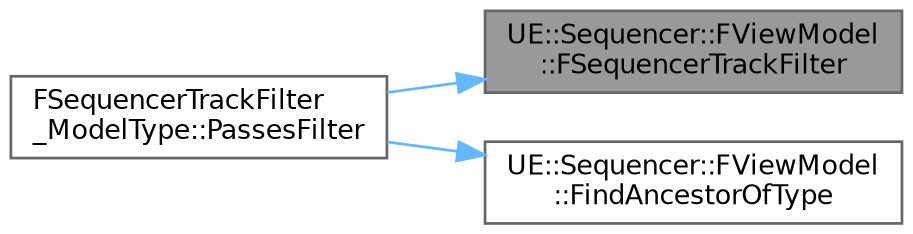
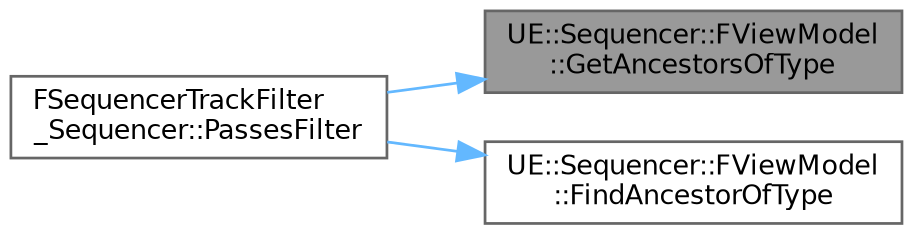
node "UE::Sequencer::FViewModel ::FSequencerTrackFilter": label "UE::Sequencer::FViewModel ::FSequencerTrackFilter" -> "UE::Sequencer::FViewModel ::GetAncestorsOfType"
node "FSequencerTrackFilter _ModelType::PassesFilter": label "FSequencerTrackFilter _ModelType::PassesFilter" -> "FSequencerTrackFilter _Sequencer::PassesFilter"
